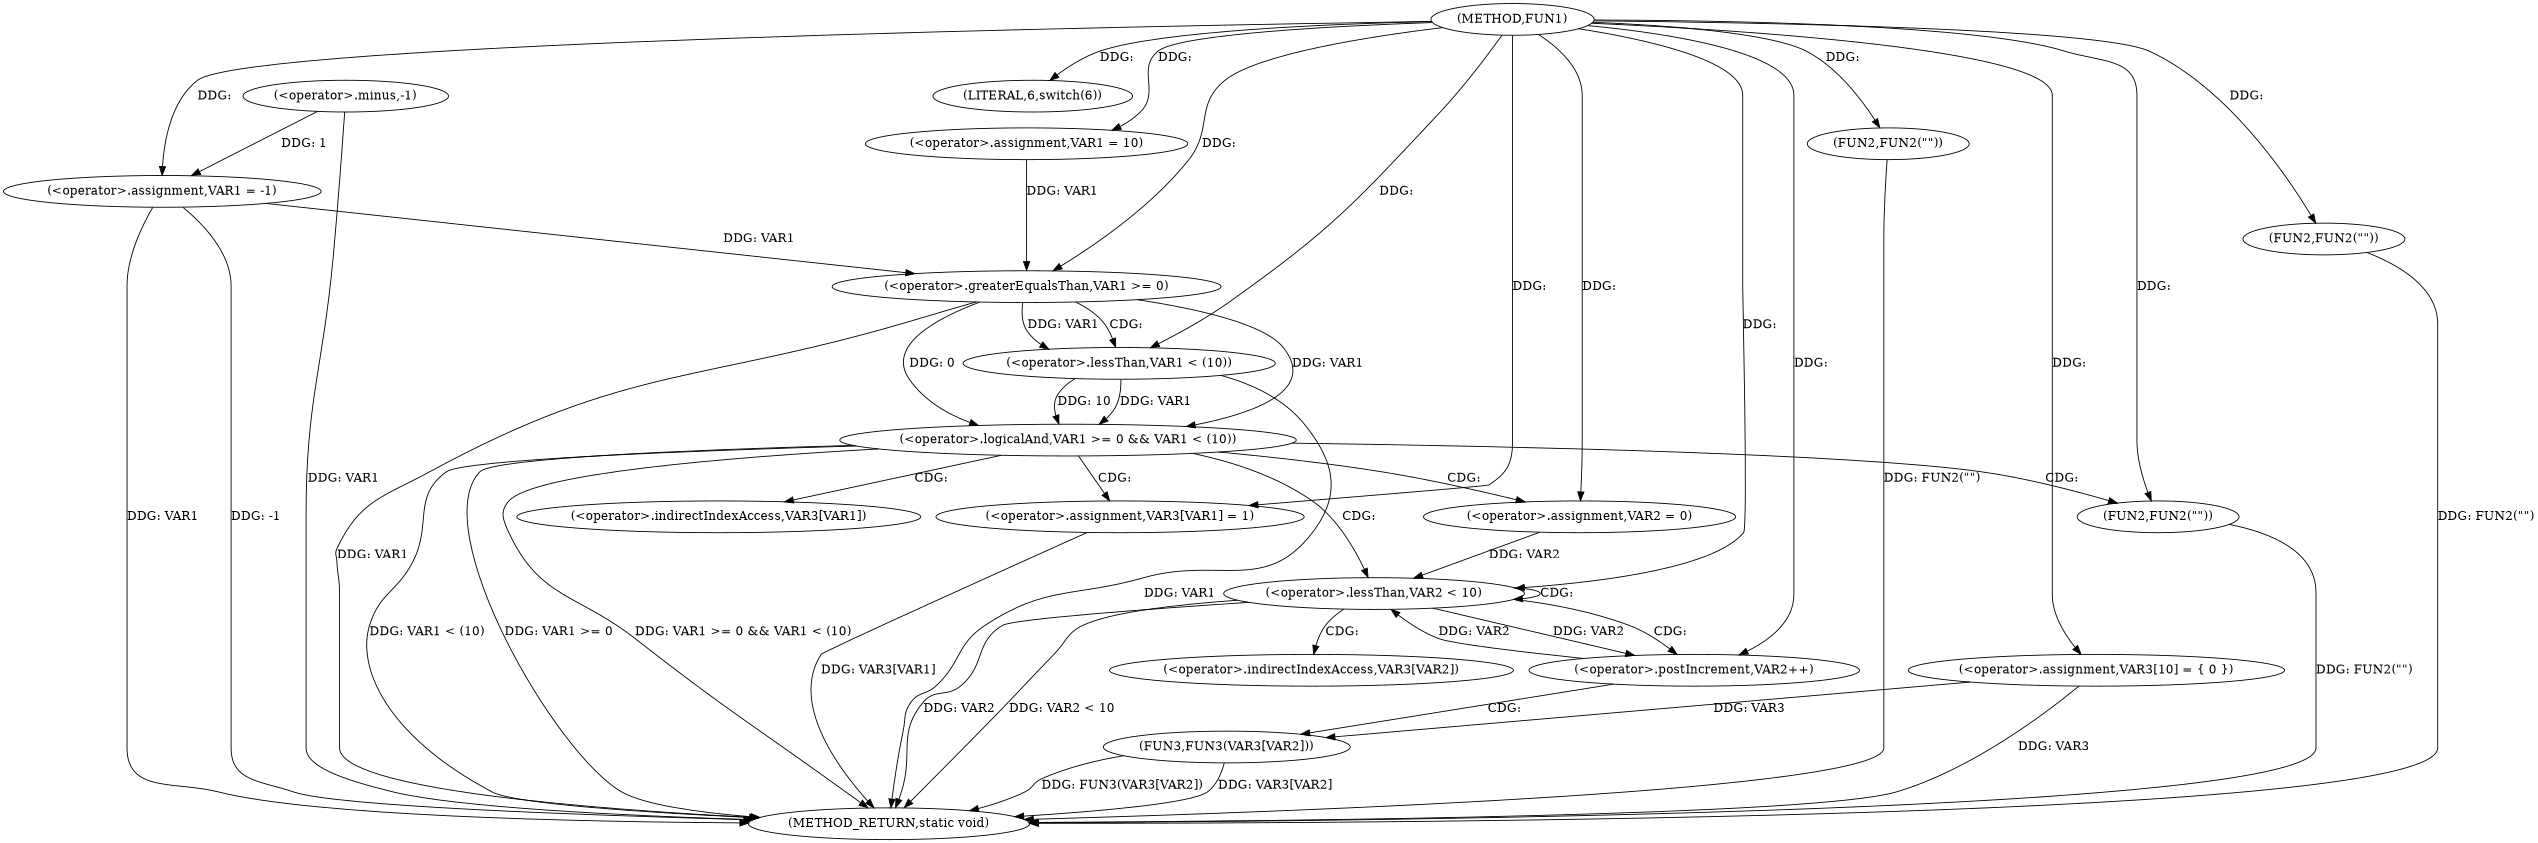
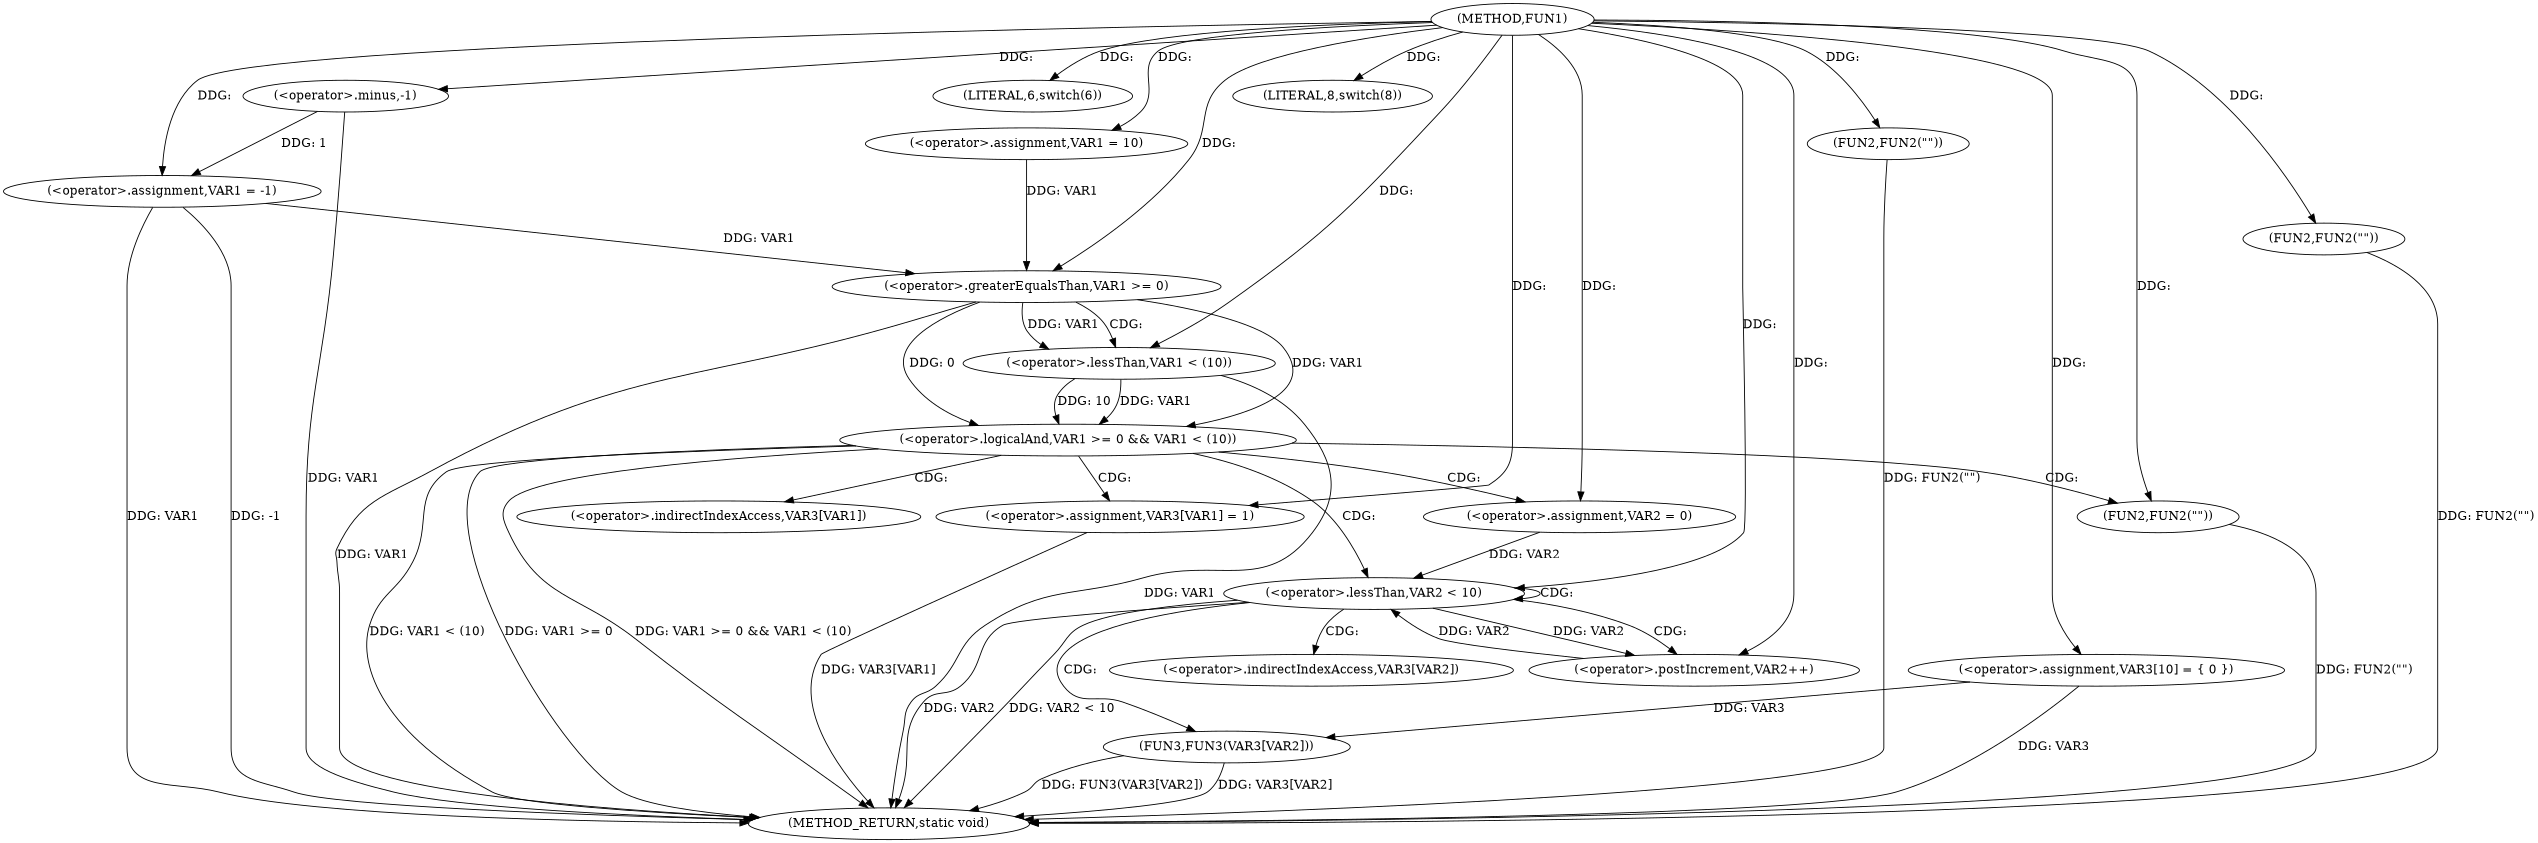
edge "(METHOD,FUN1)" -> "(<operator>.minus,-1)": added, label "DDG:"
node "(LITERAL,8,switch(8))": added
edge "(<operator>.postIncrement,VAR2++)" -> "(FUN3,FUN3(VAR3[VAR2]))": now "(<operator>.lessThan,VAR2 < 10)" -> "(FUN3,FUN3(VAR3[VAR2]))"
